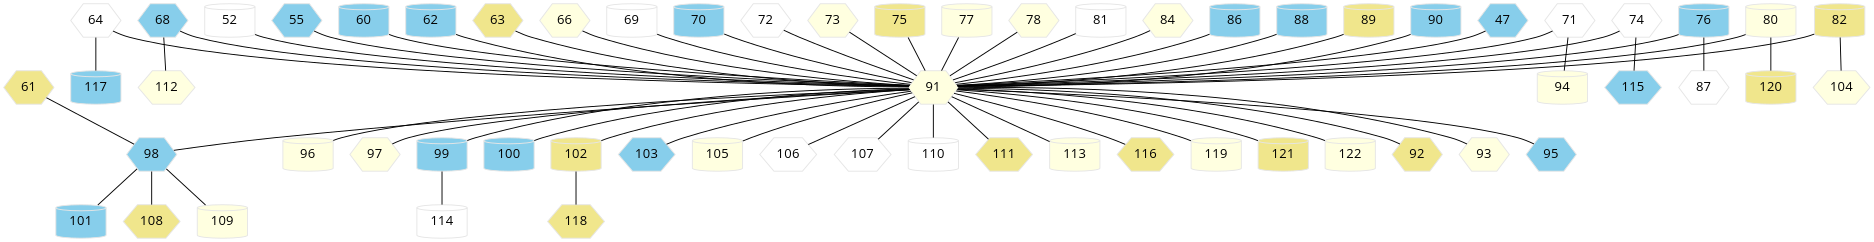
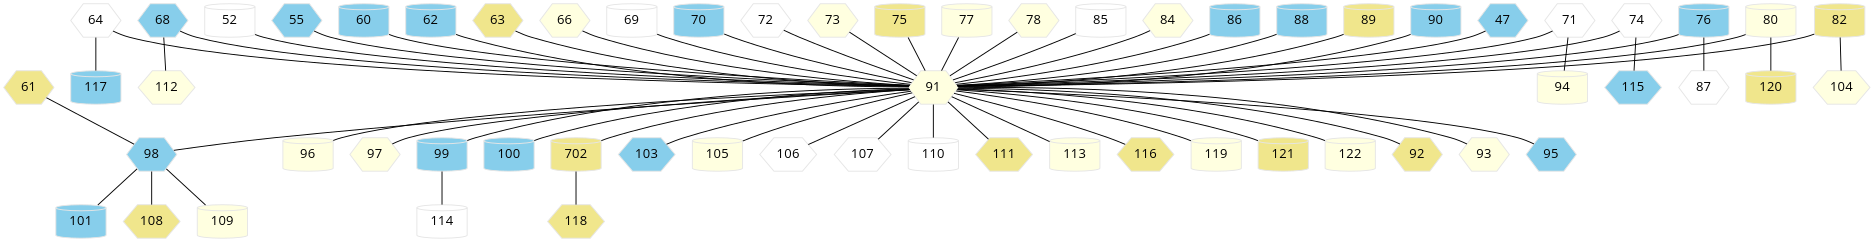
node "81": label "81" -> "85"
node "102": label "102" -> "702"
